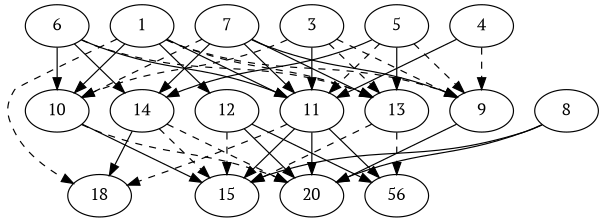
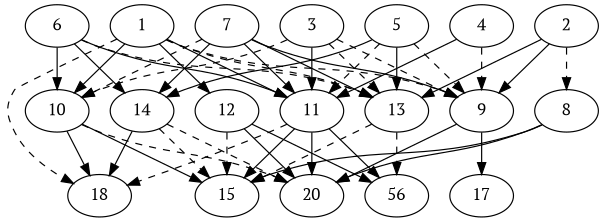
node "2": added
edge "10" -> "18": added
node "17": added
